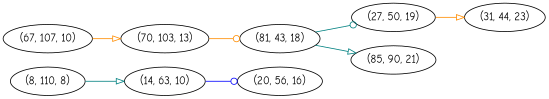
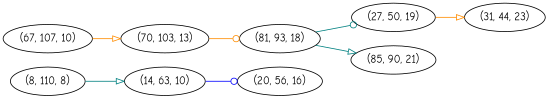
node "(81, 43, 18)": label "(81, 43, 18)" -> "(81, 93, 18)"
